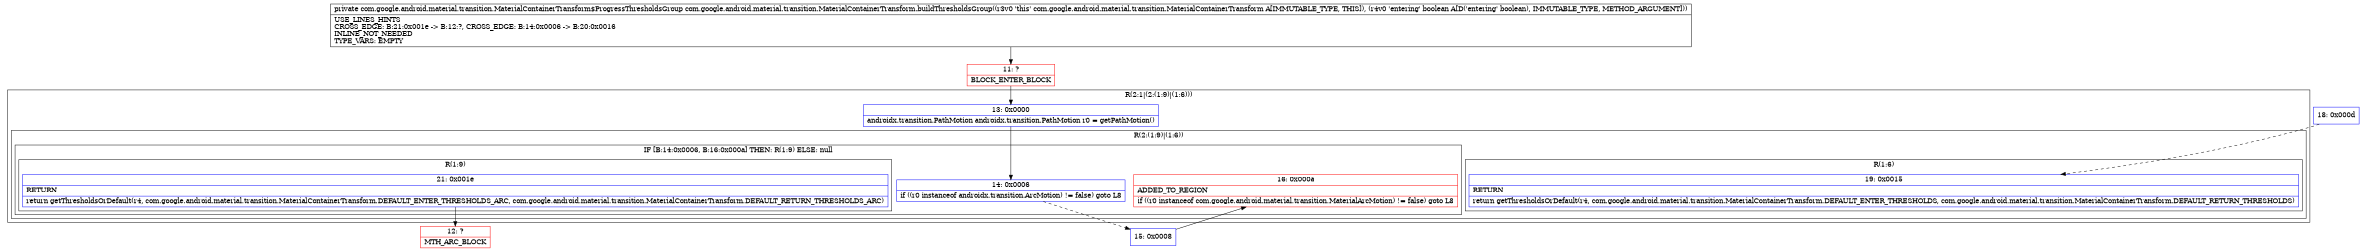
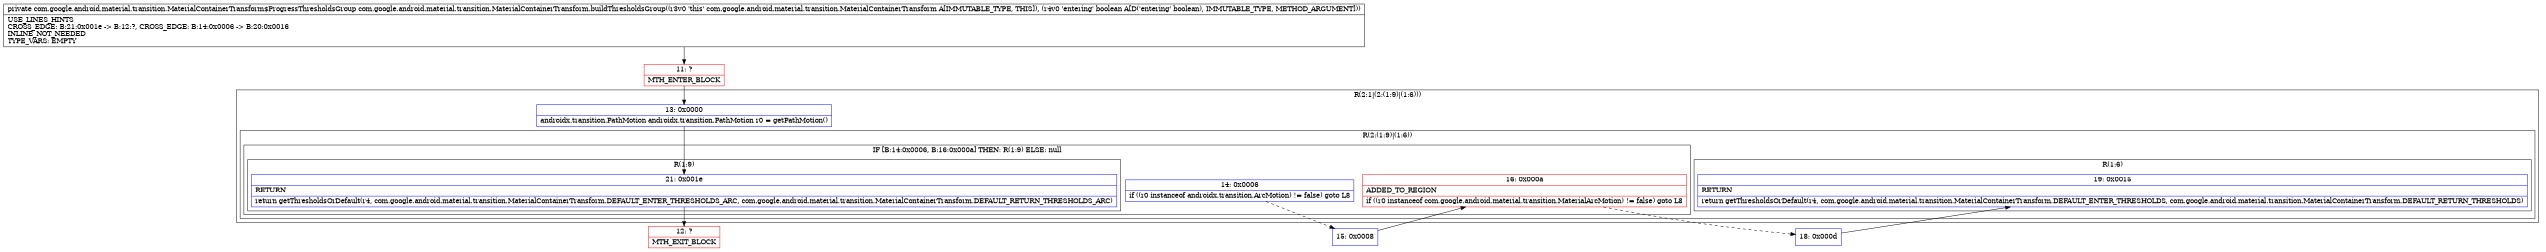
node "11: ?": text "BLOCK_ENTER_BLOCK" -> "MTH_ENTER_BLOCK"
edge "13: 0x0000" -> "14: 0x0006": now "13: 0x0000" -> "21: 0x001e"
edge "18: 0x000d" -> "19: 0x0015": style dashed -> solid
edge "16: 0x000a" -> "18: 0x000d": added
node "12: ?": text "MTH_ARC_BLOCK" -> "MTH_EXIT_BLOCK"
